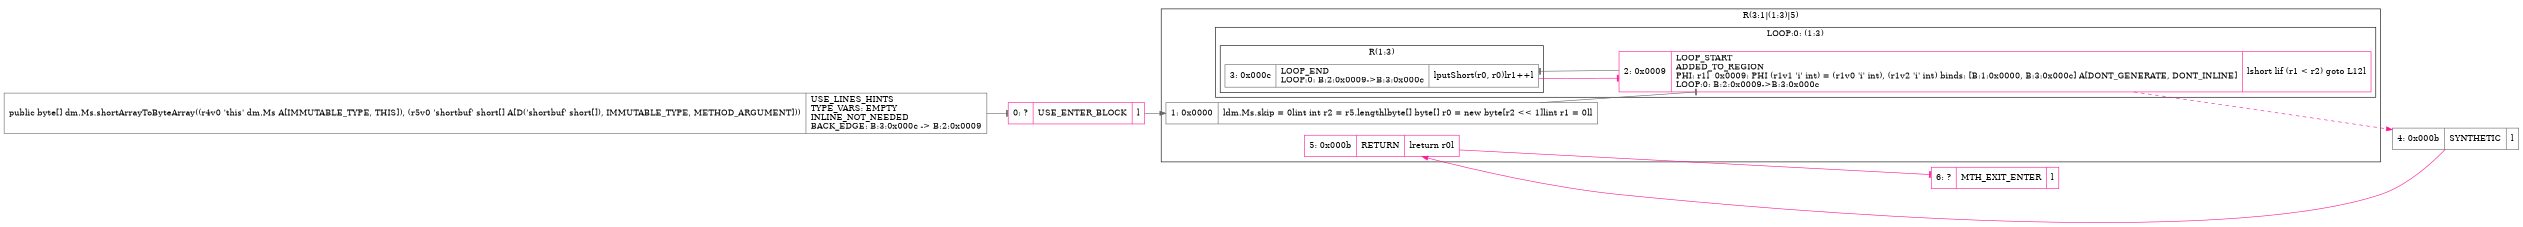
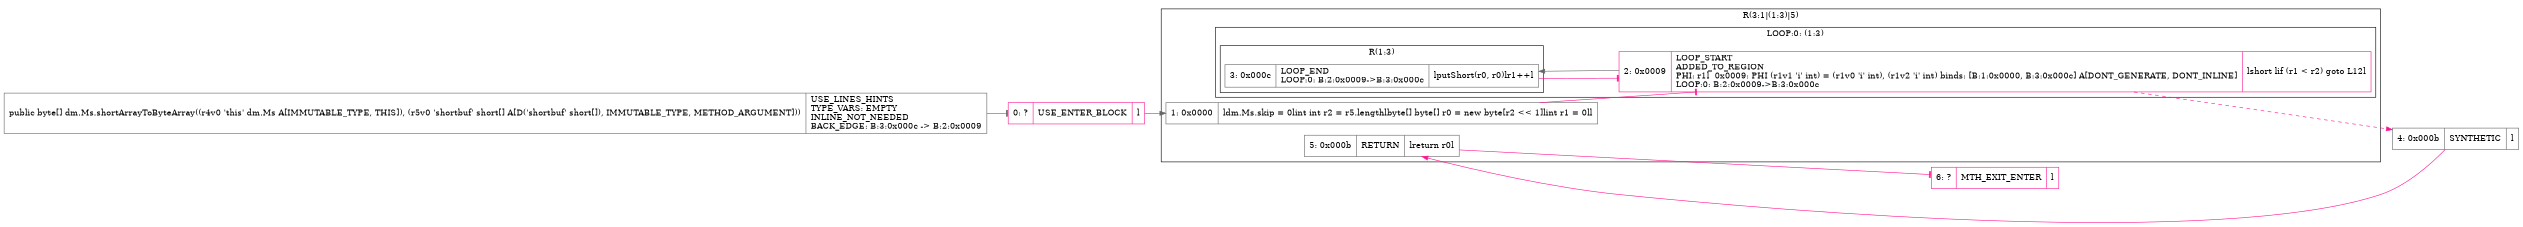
edge "2: 0x0009" -> "3: 0x000c": arrowhead tee -> normal
edge "1: 0x0000" -> "2: 0x0009": color gray40 -> deeppink
node "5: 0x000b": color deeppink -> gray40
